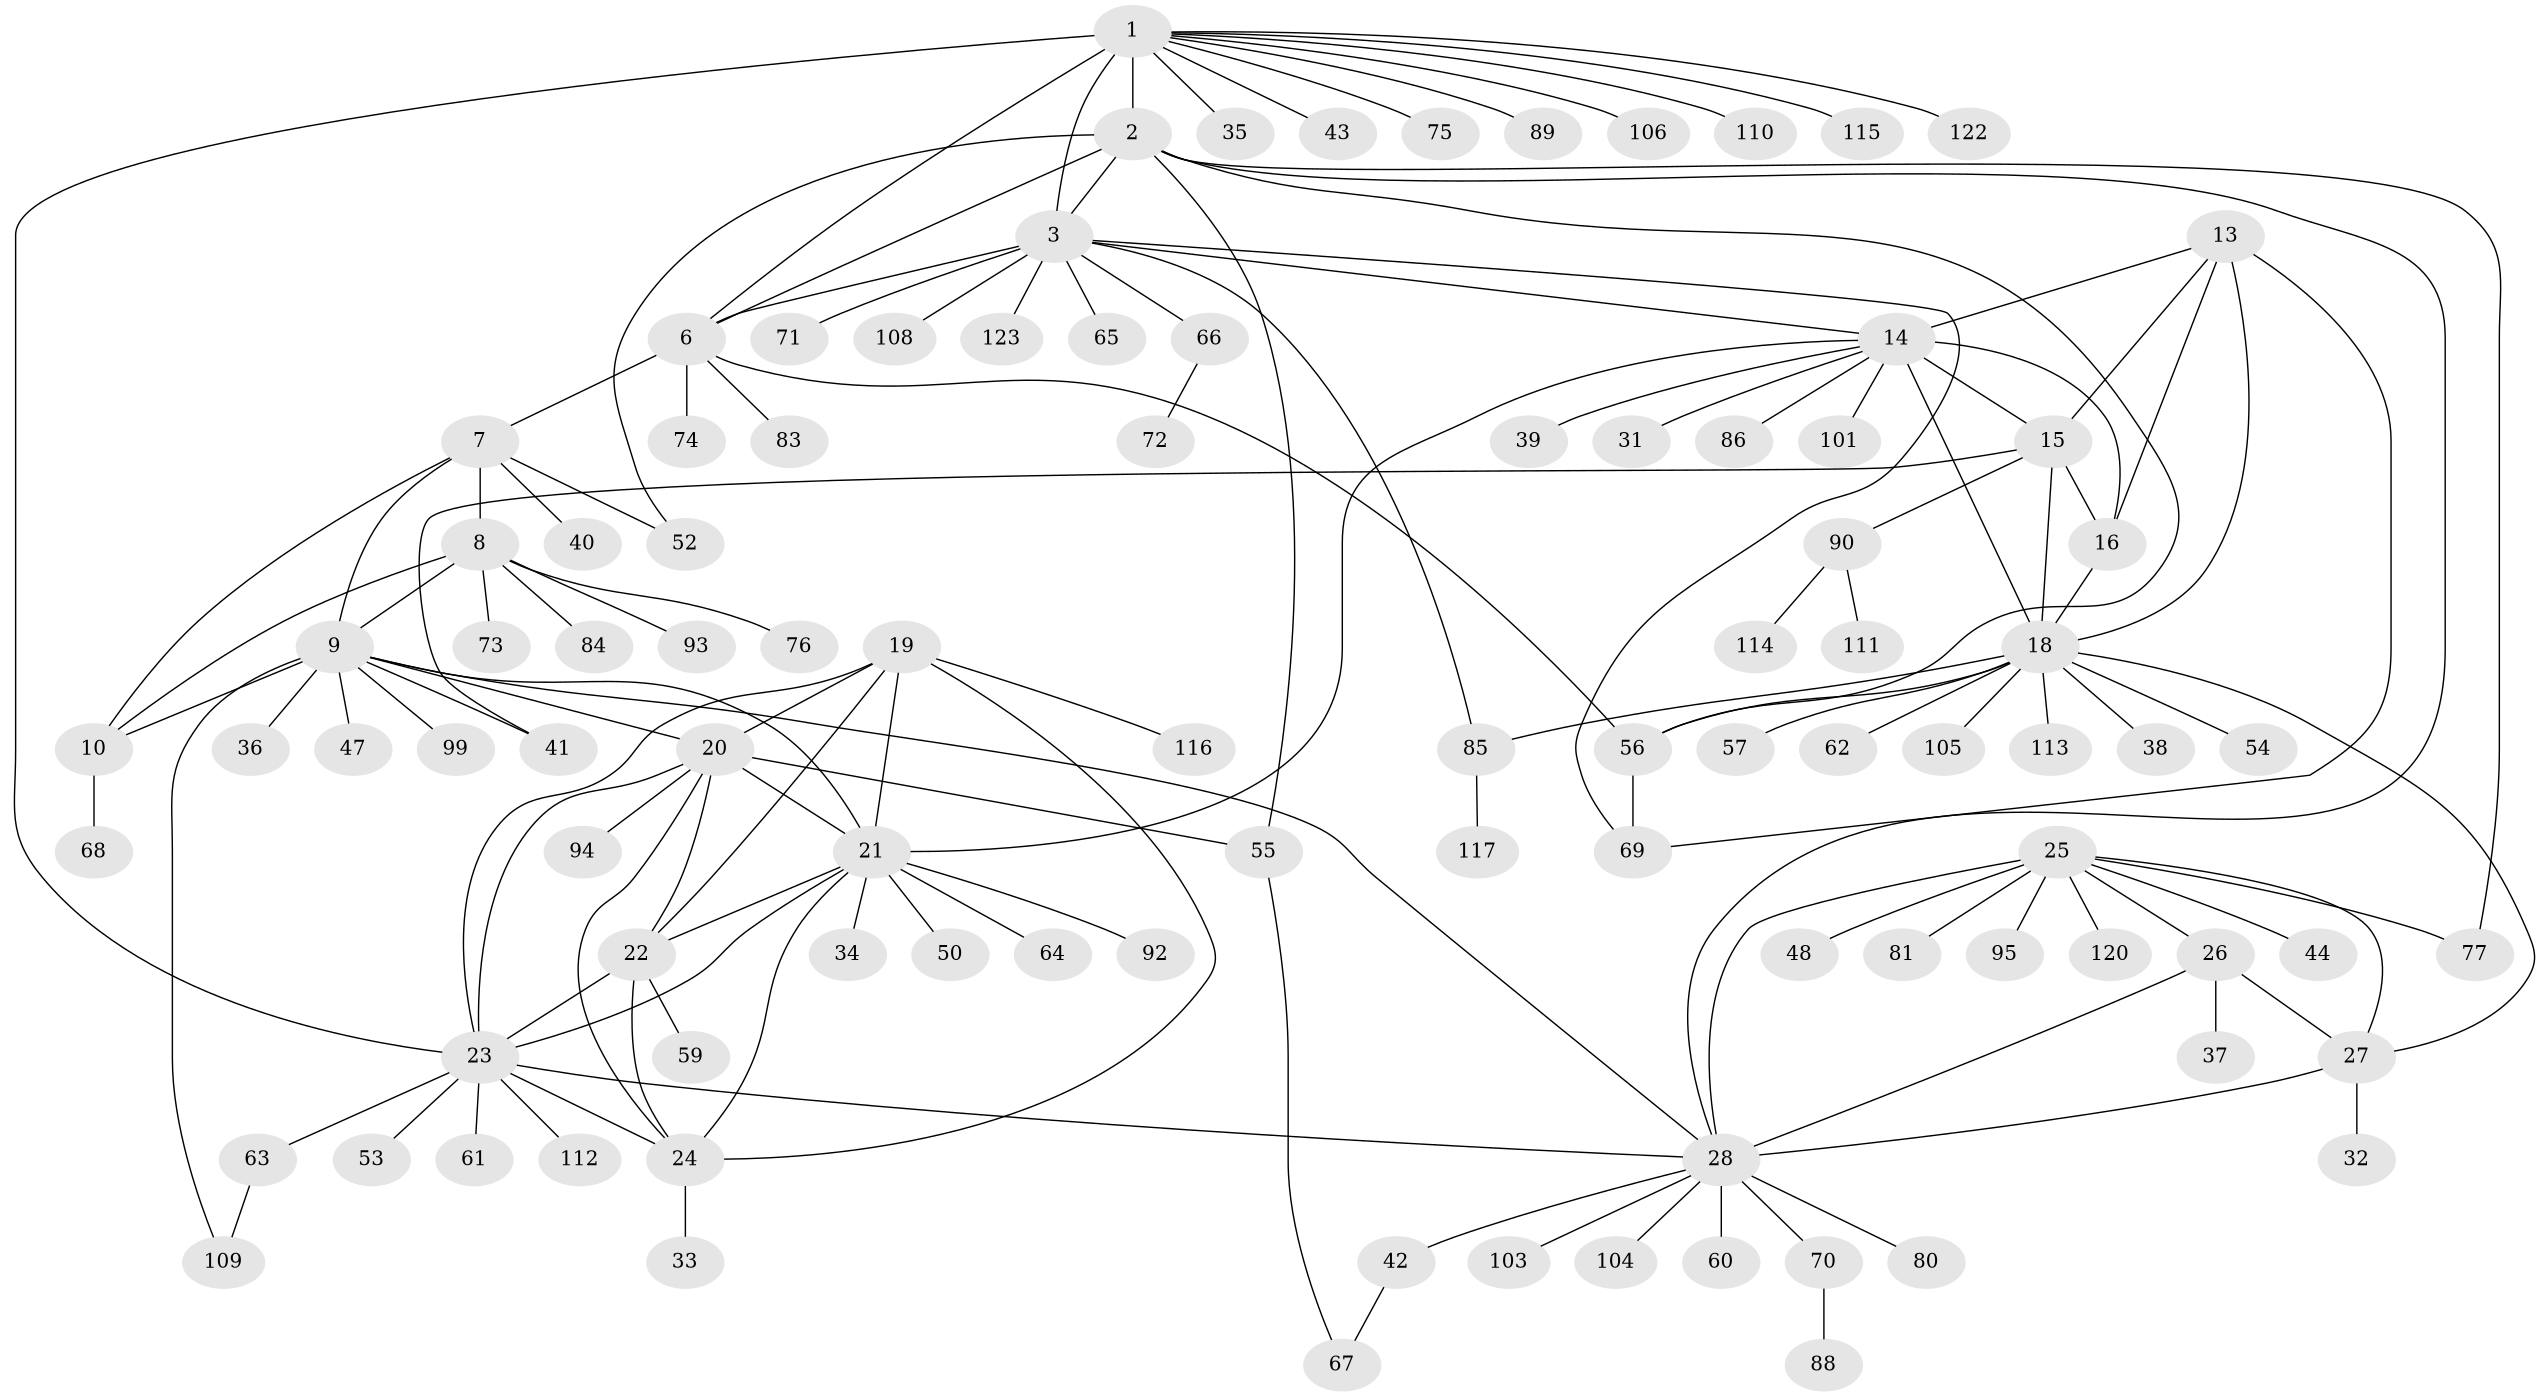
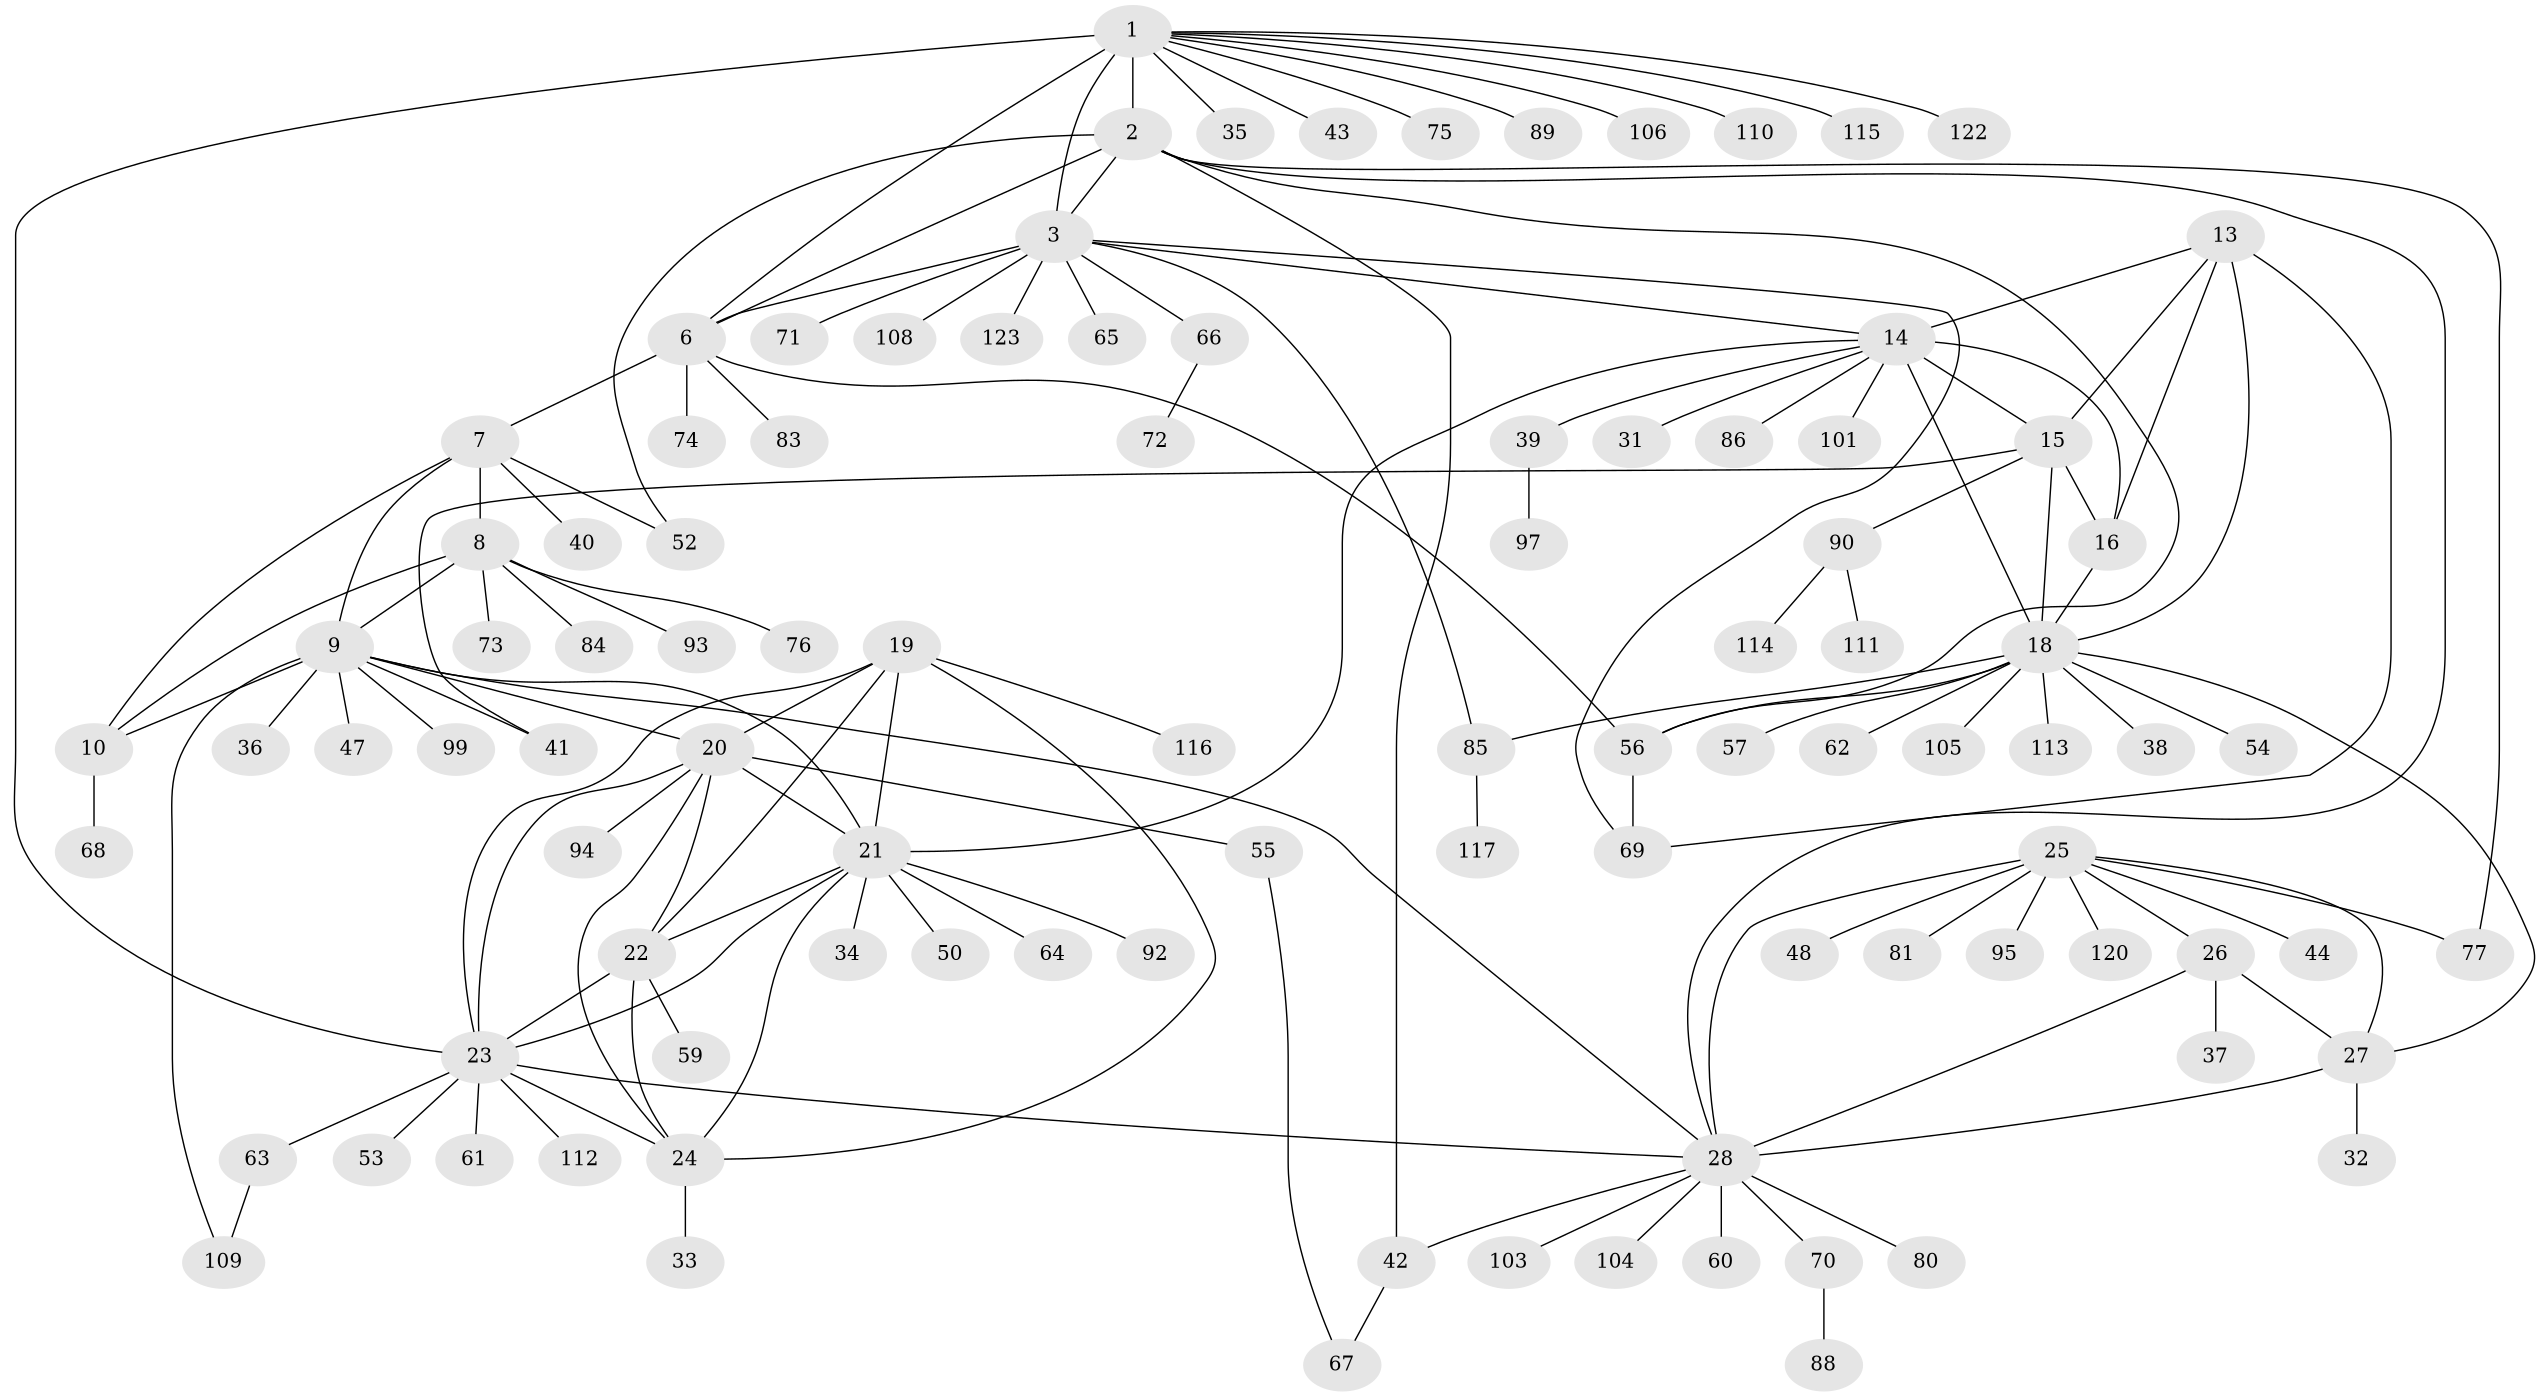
edge "2" -- "55": now "2" -- "42"
node "97": added
